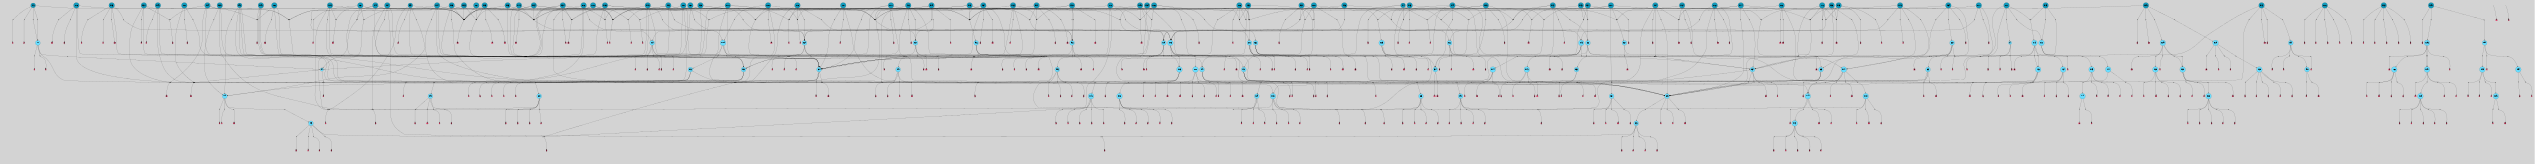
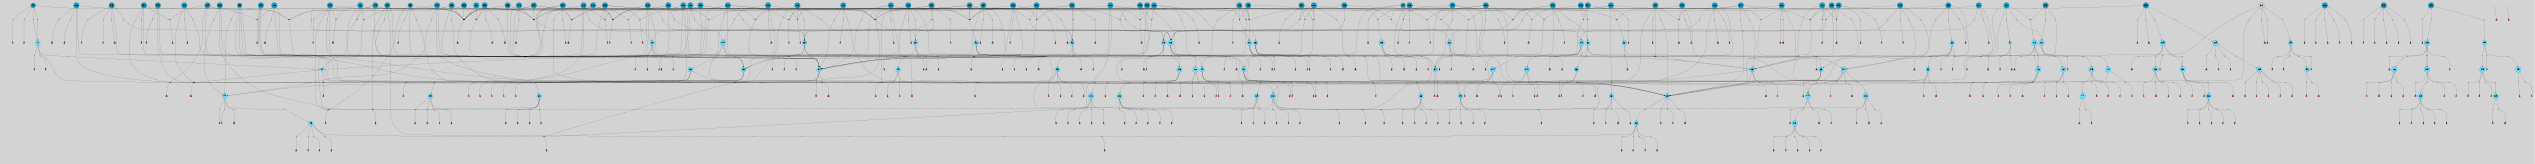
node "T1115": fillcolor #1199bb -> #cccccc
